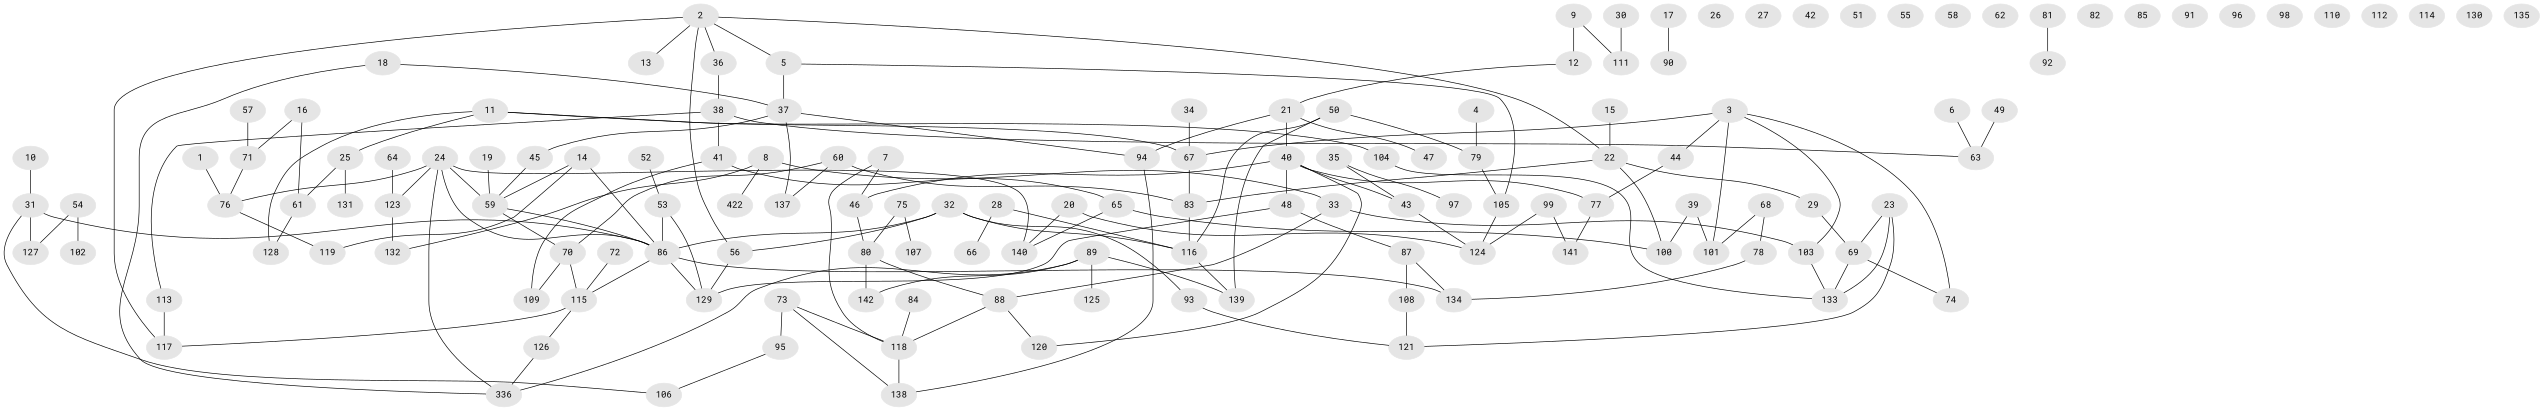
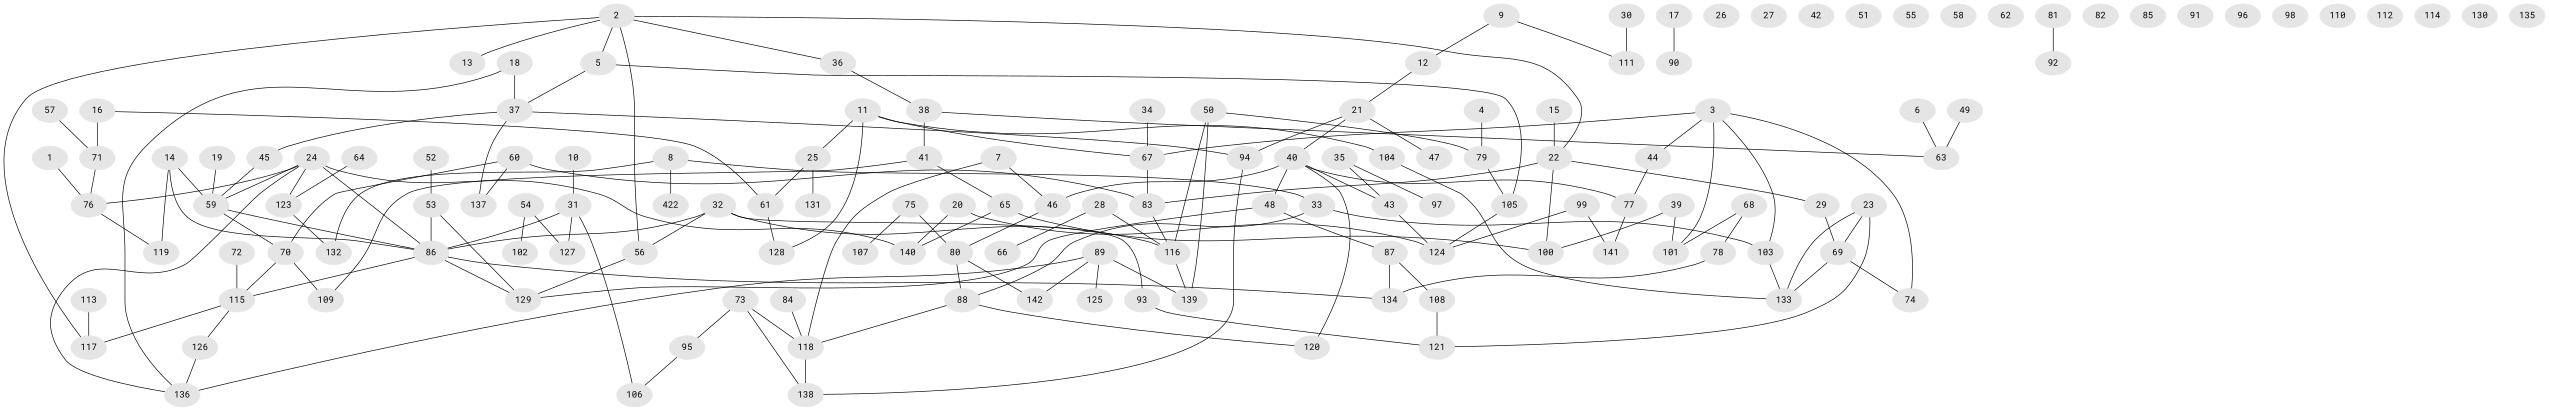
edge "38" -- "113": removed
node "336": label "336" -> "136"
